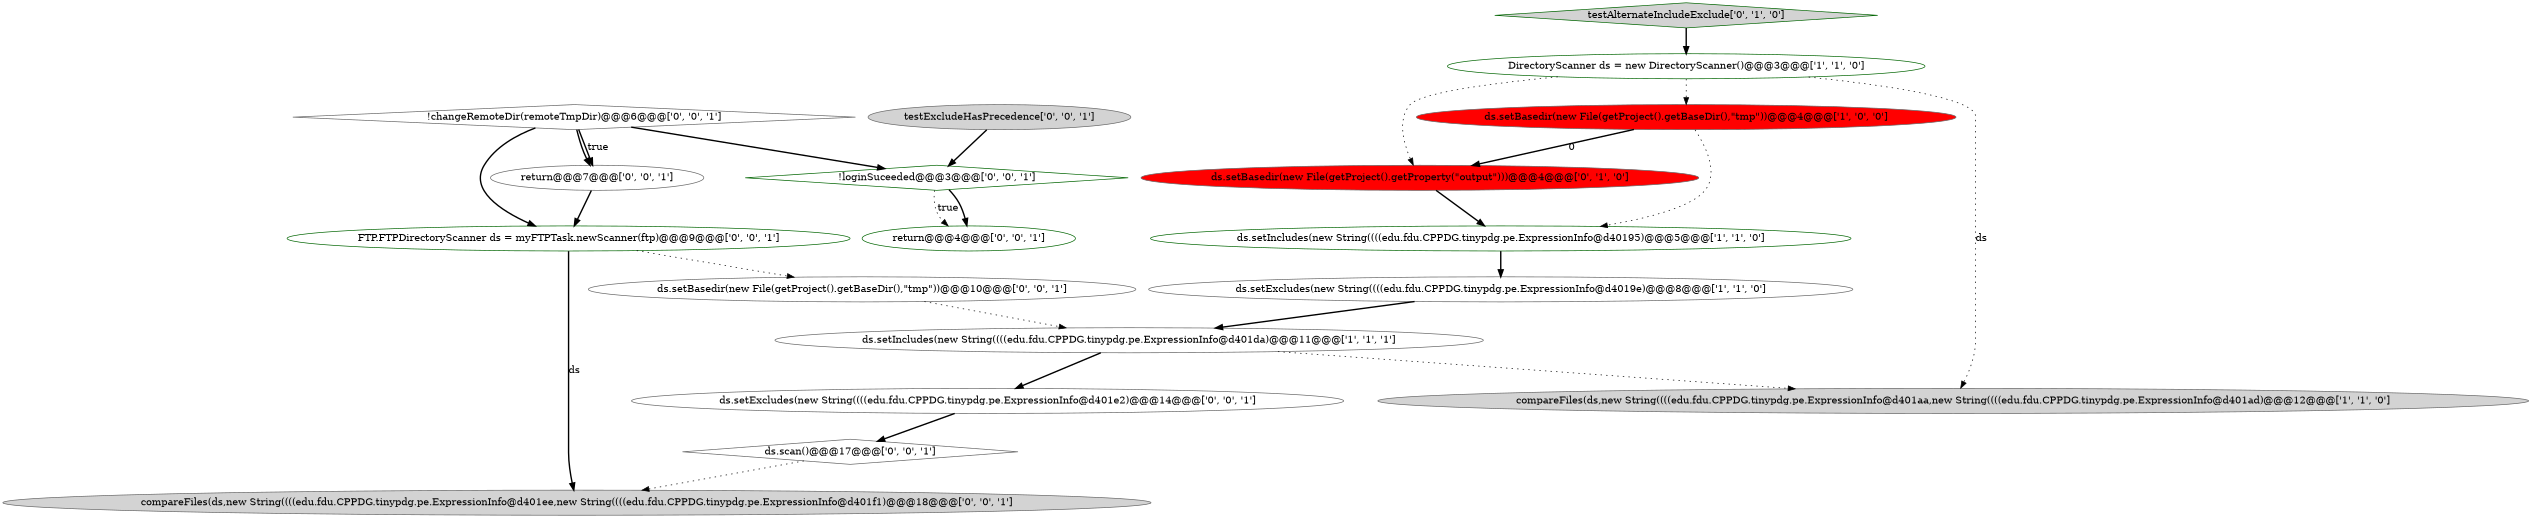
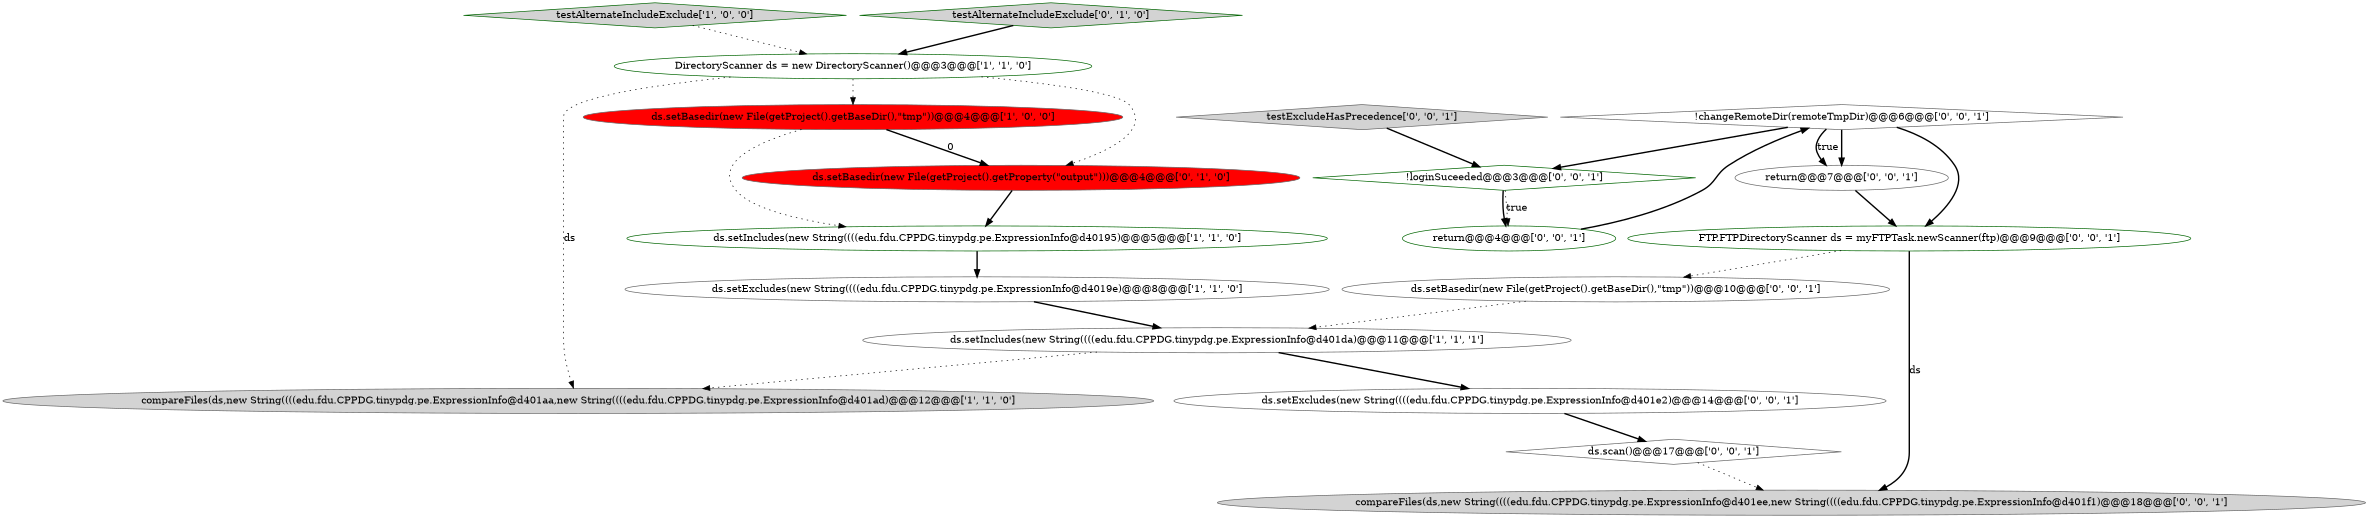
node "testAlternateIncludeExclude['1', '0', '0']": added
node "testExcludeHasPrecedence['0', '0', '1']": shape ellipse -> diamond
edge "return@@@4@@@['0', '0', '1']" -> "!changeRemoteDir(remoteTmpDir)@@@6@@@['0', '0', '1']": added
